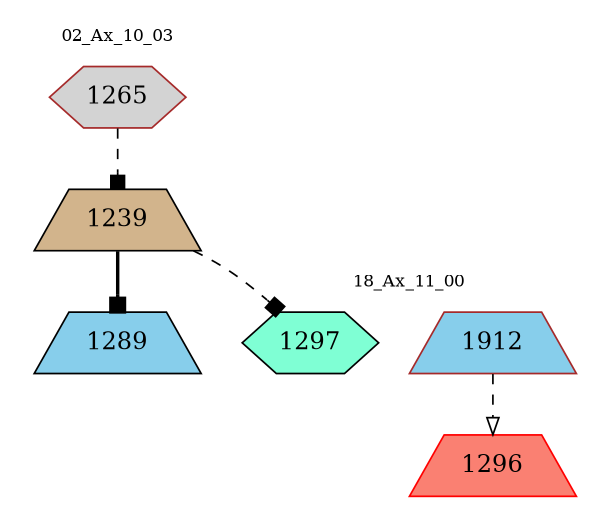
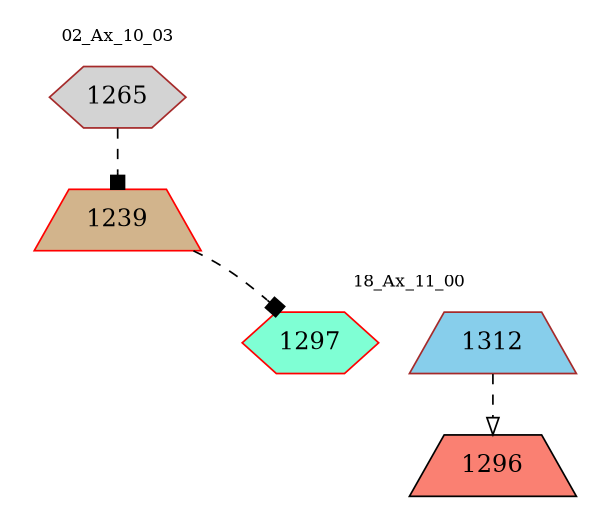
node "1239": color black -> red
node "1289": removed
node "1297": color black -> red
node "1912": label "1912" -> "1312"
node "1296": color red -> black
